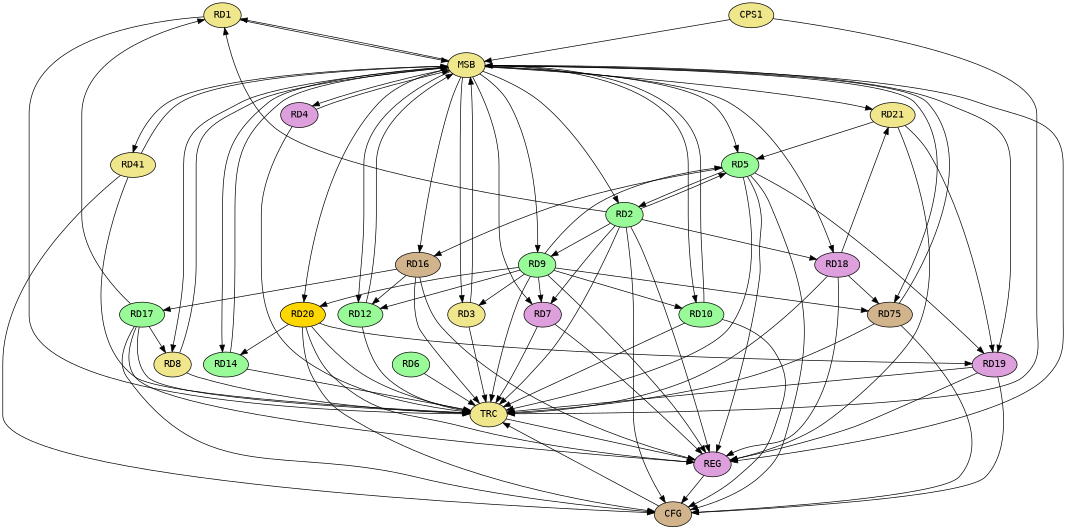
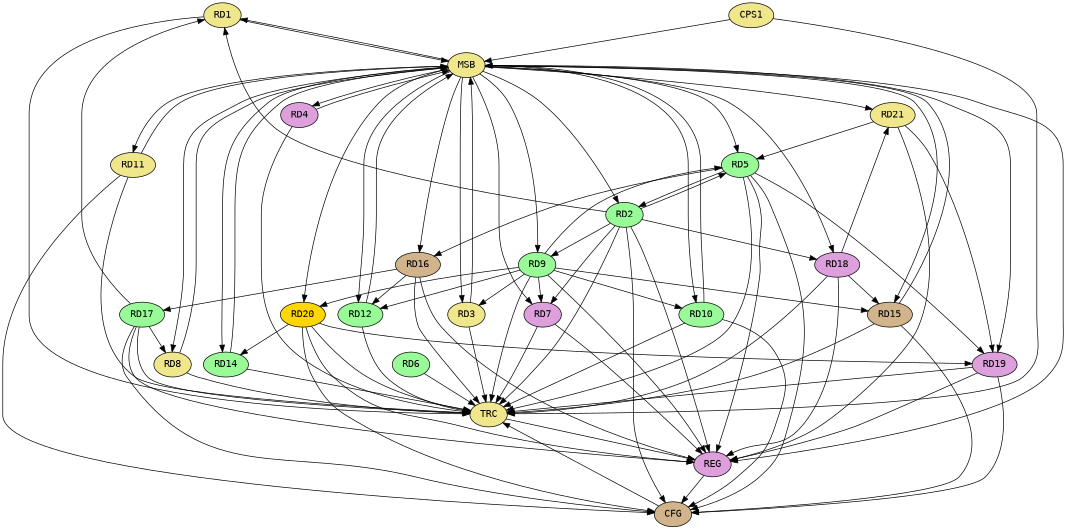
node "RD41": label "RD41" -> "RD11"
node "RD75": label "RD75" -> "RD15"
